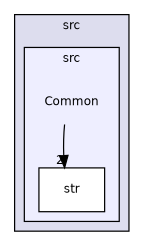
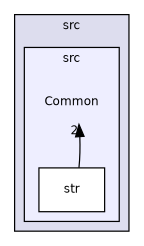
edge "Common" -> "str": reversed
